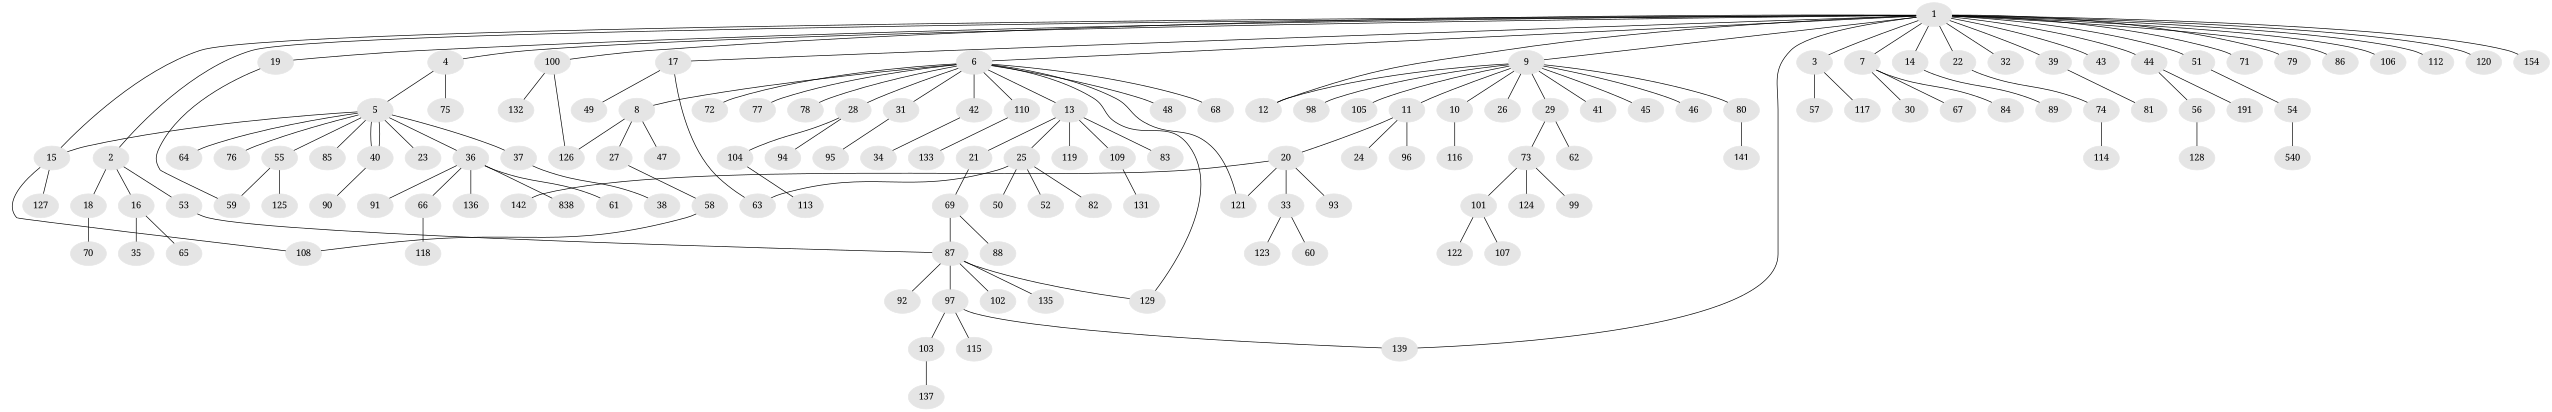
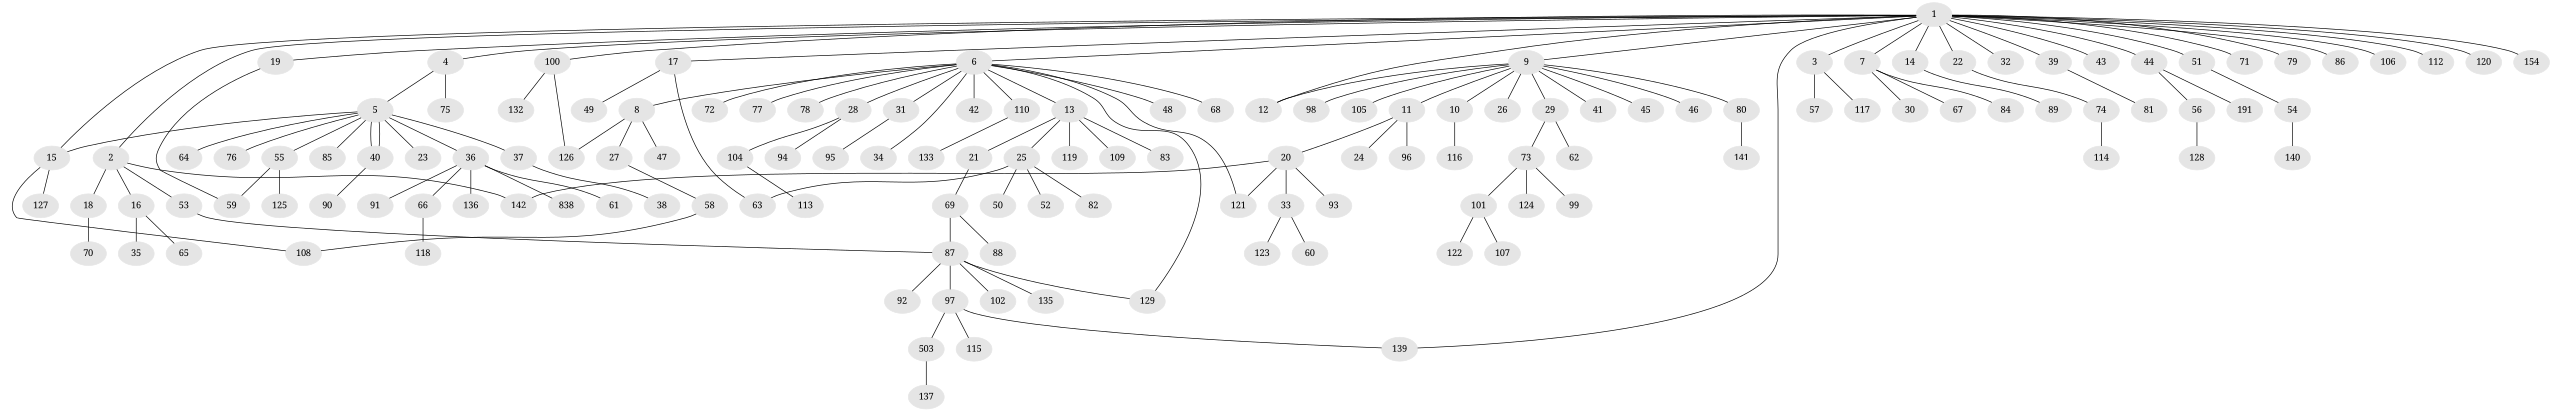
edge "42" -- "34": now "6" -- "34"
node "540": label "540" -> "140"
edge "2" -- "142": added
node "131": removed
node "103": label "103" -> "503"
